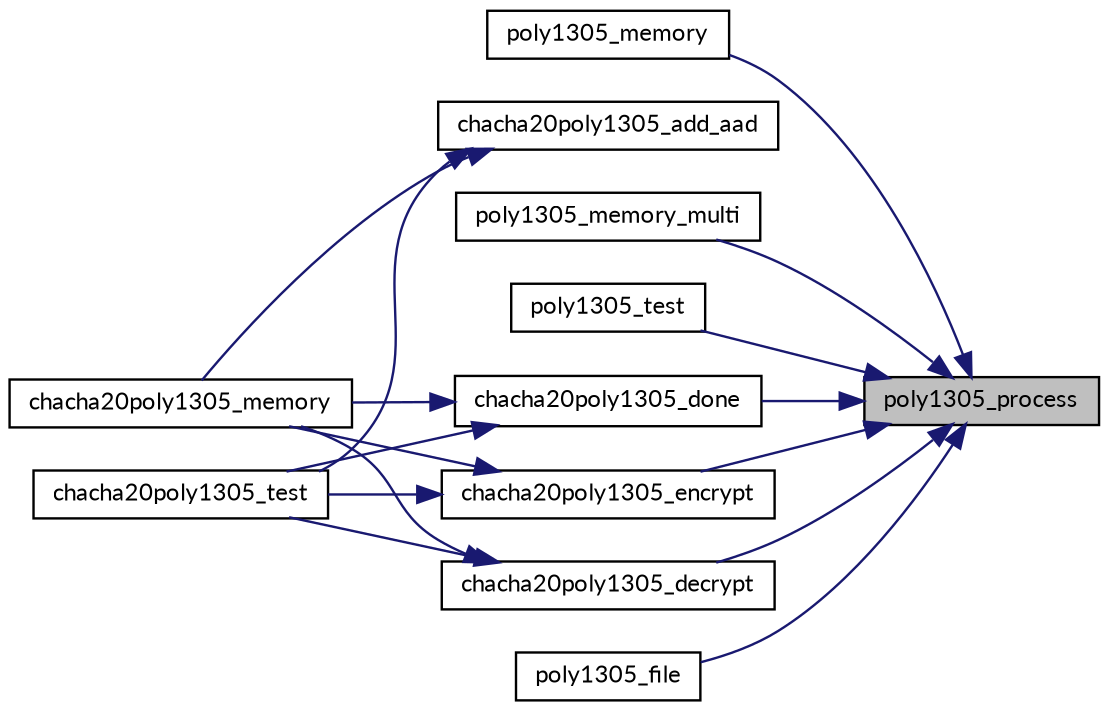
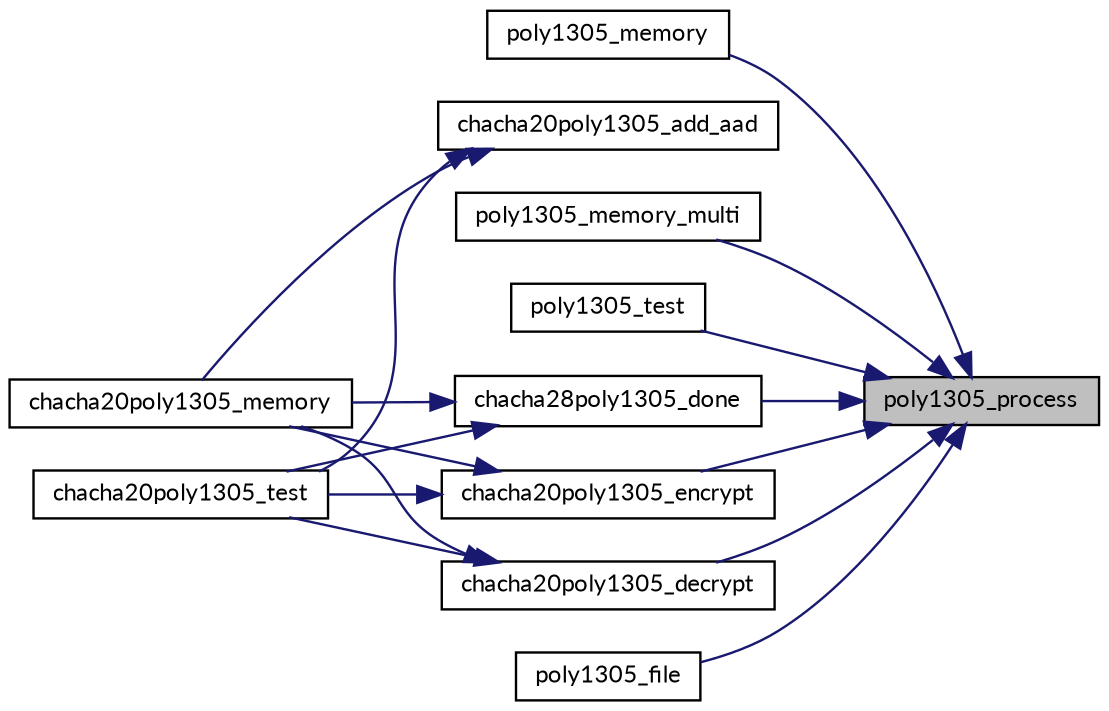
node "chacha20poly1305_done": label "chacha20poly1305_done" -> "chacha28poly1305_done"
